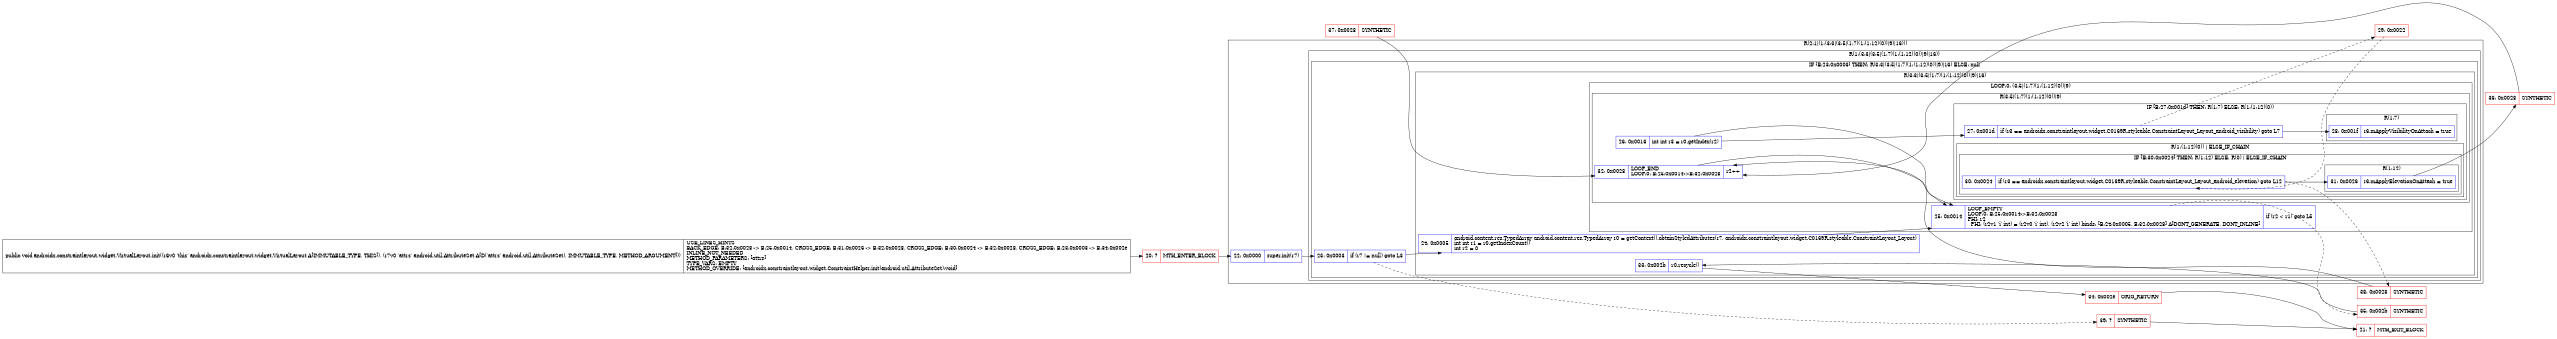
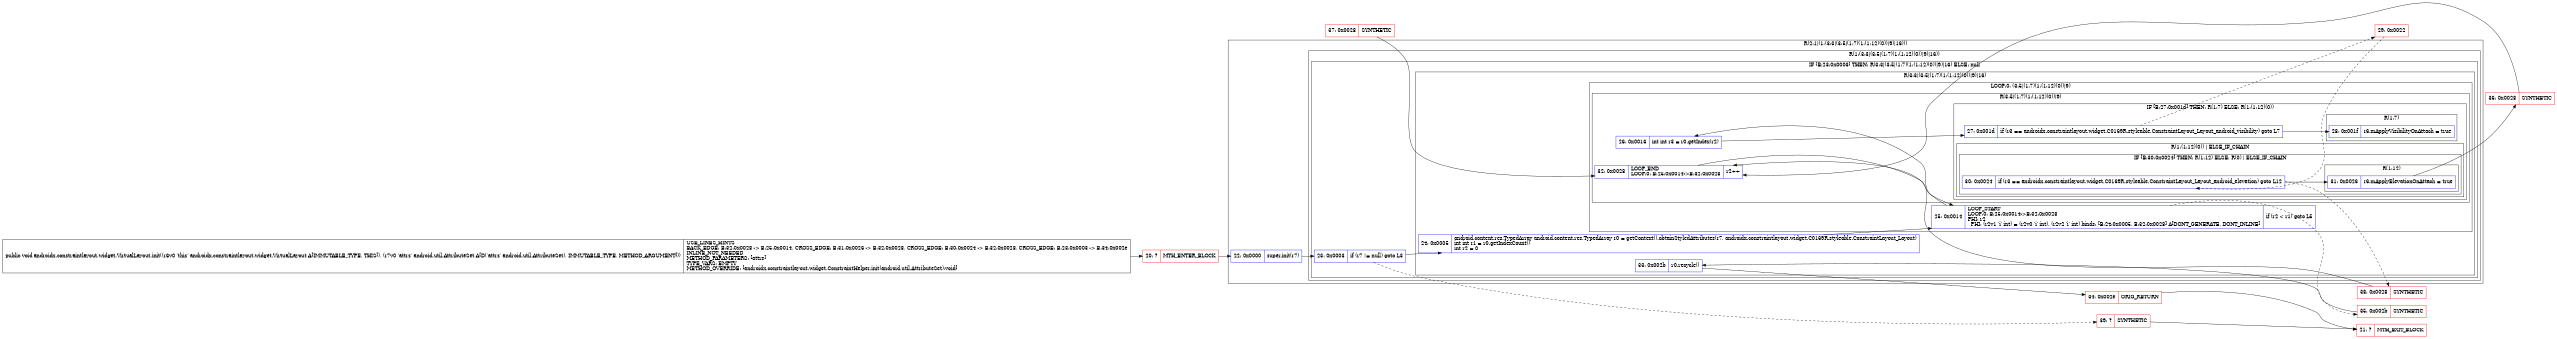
edge "26: 0x0016" -> "25: 0x0014": reversed
node "25: 0x0014": text "LOOP_EMPTY" -> "LOOP_START"
